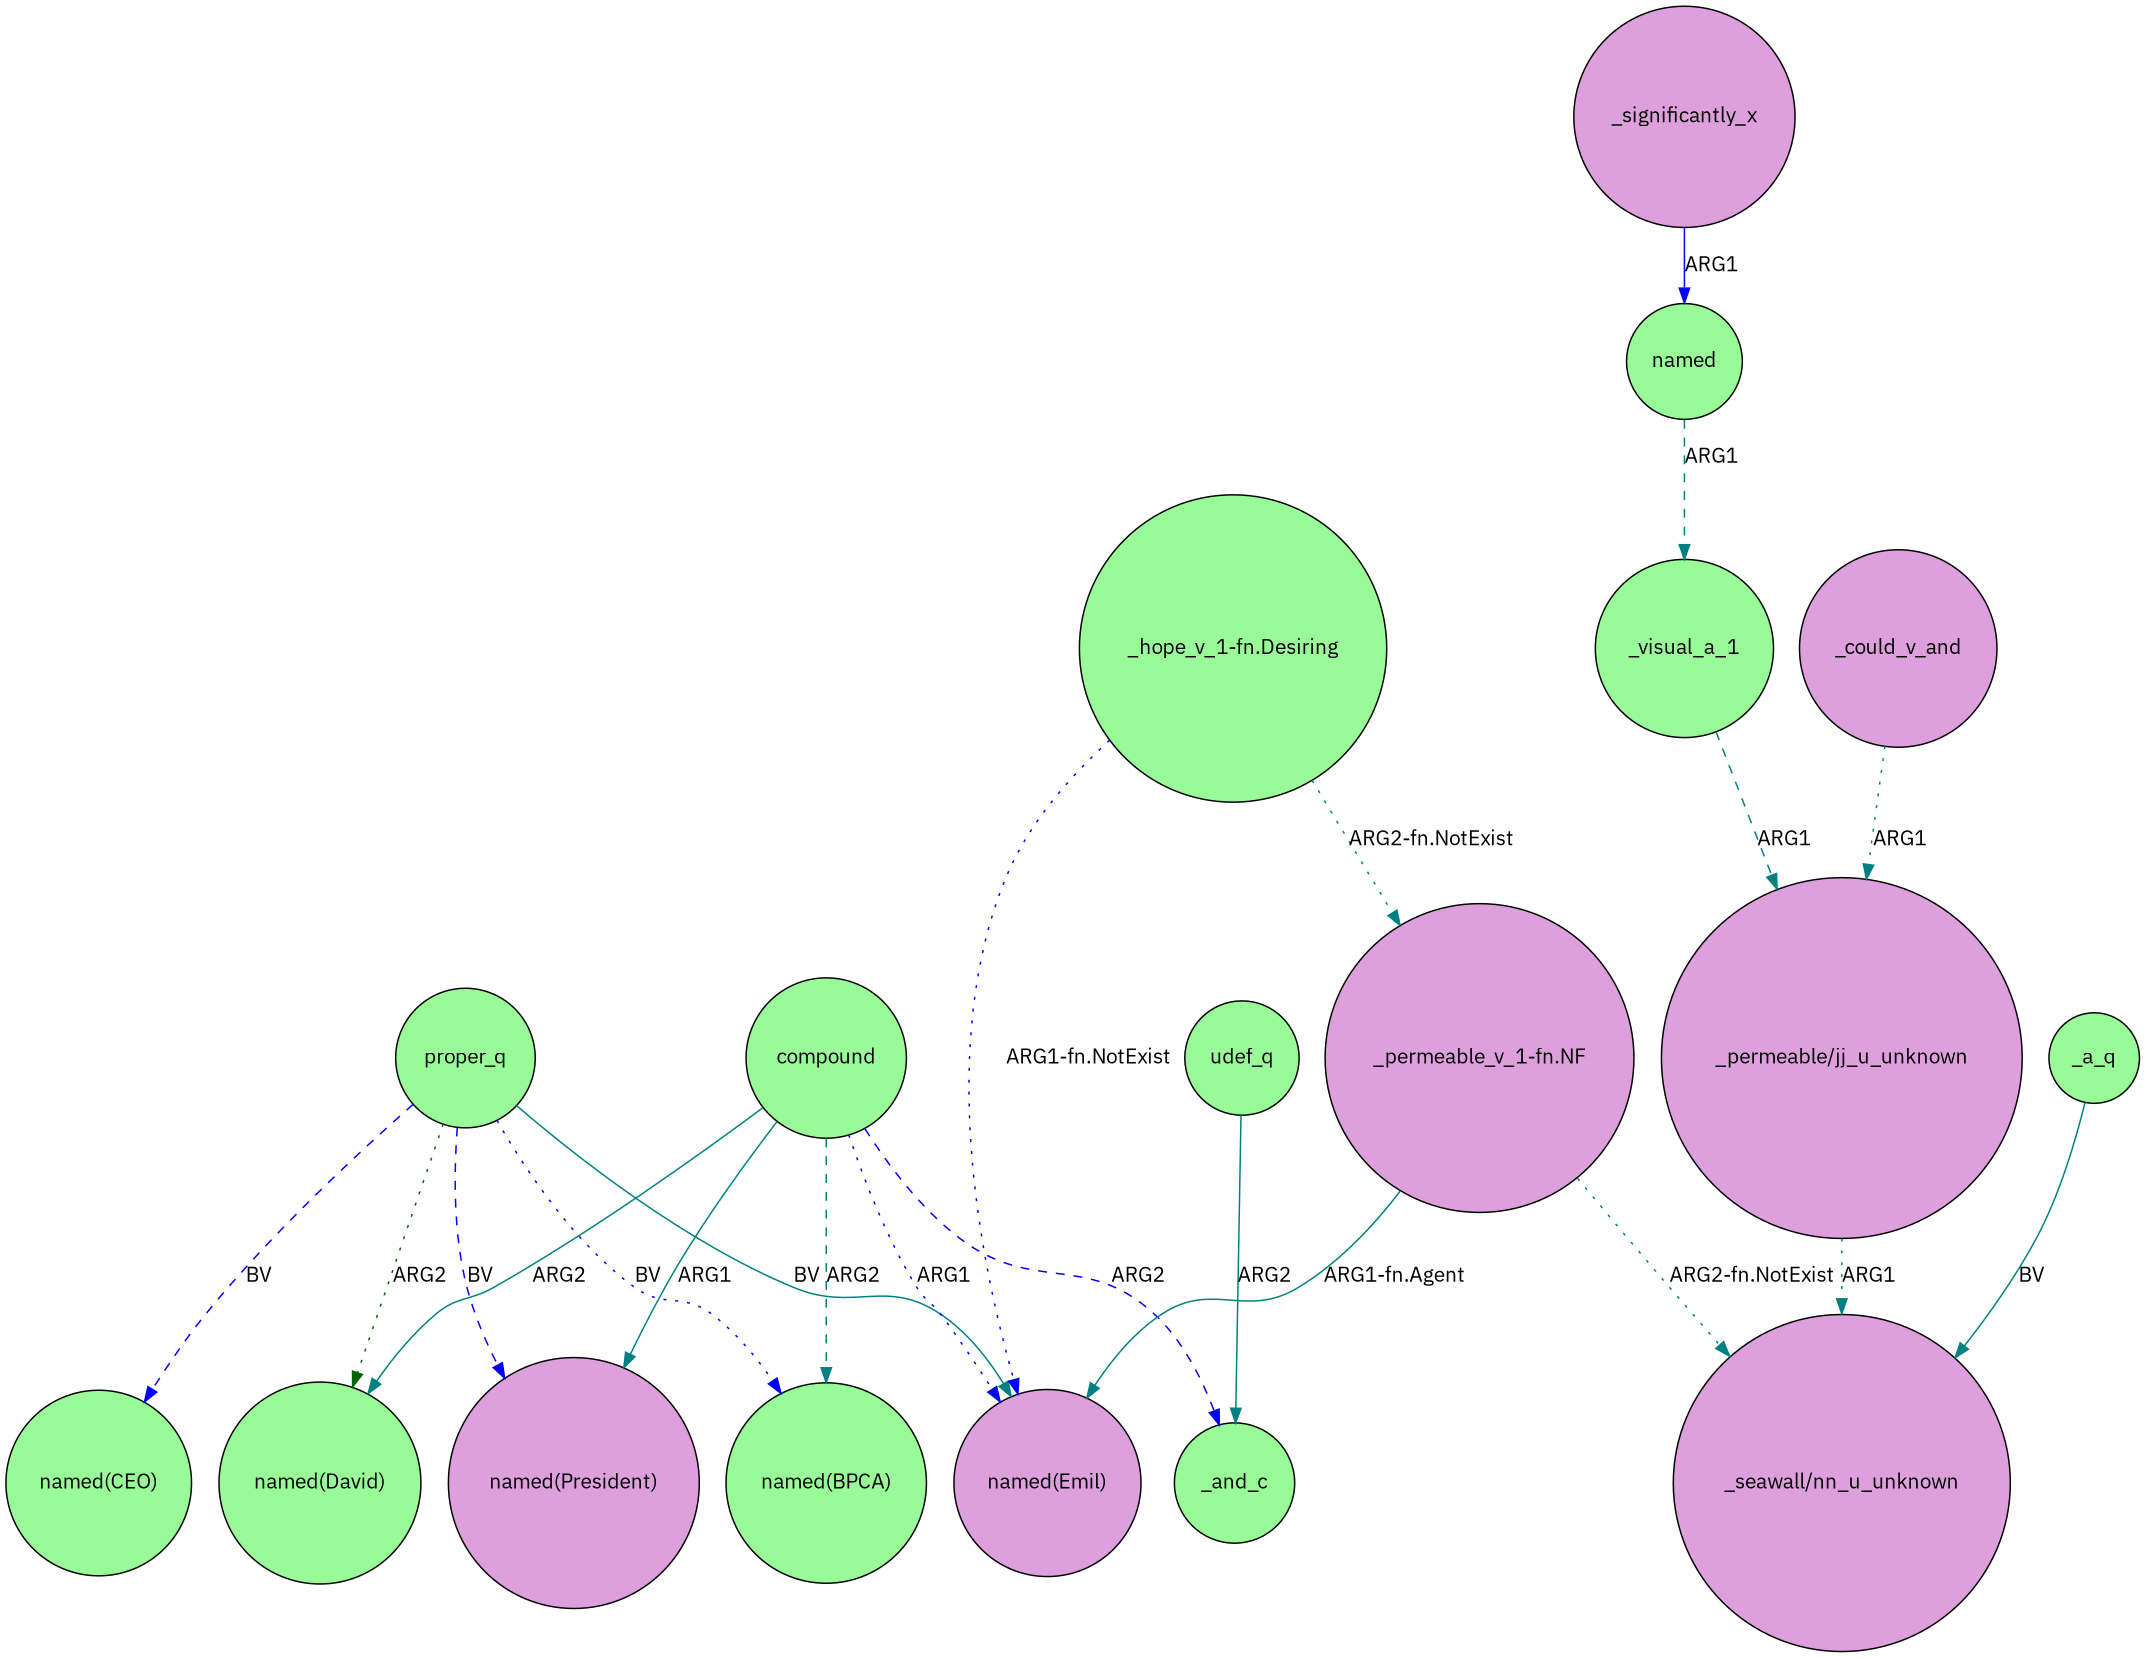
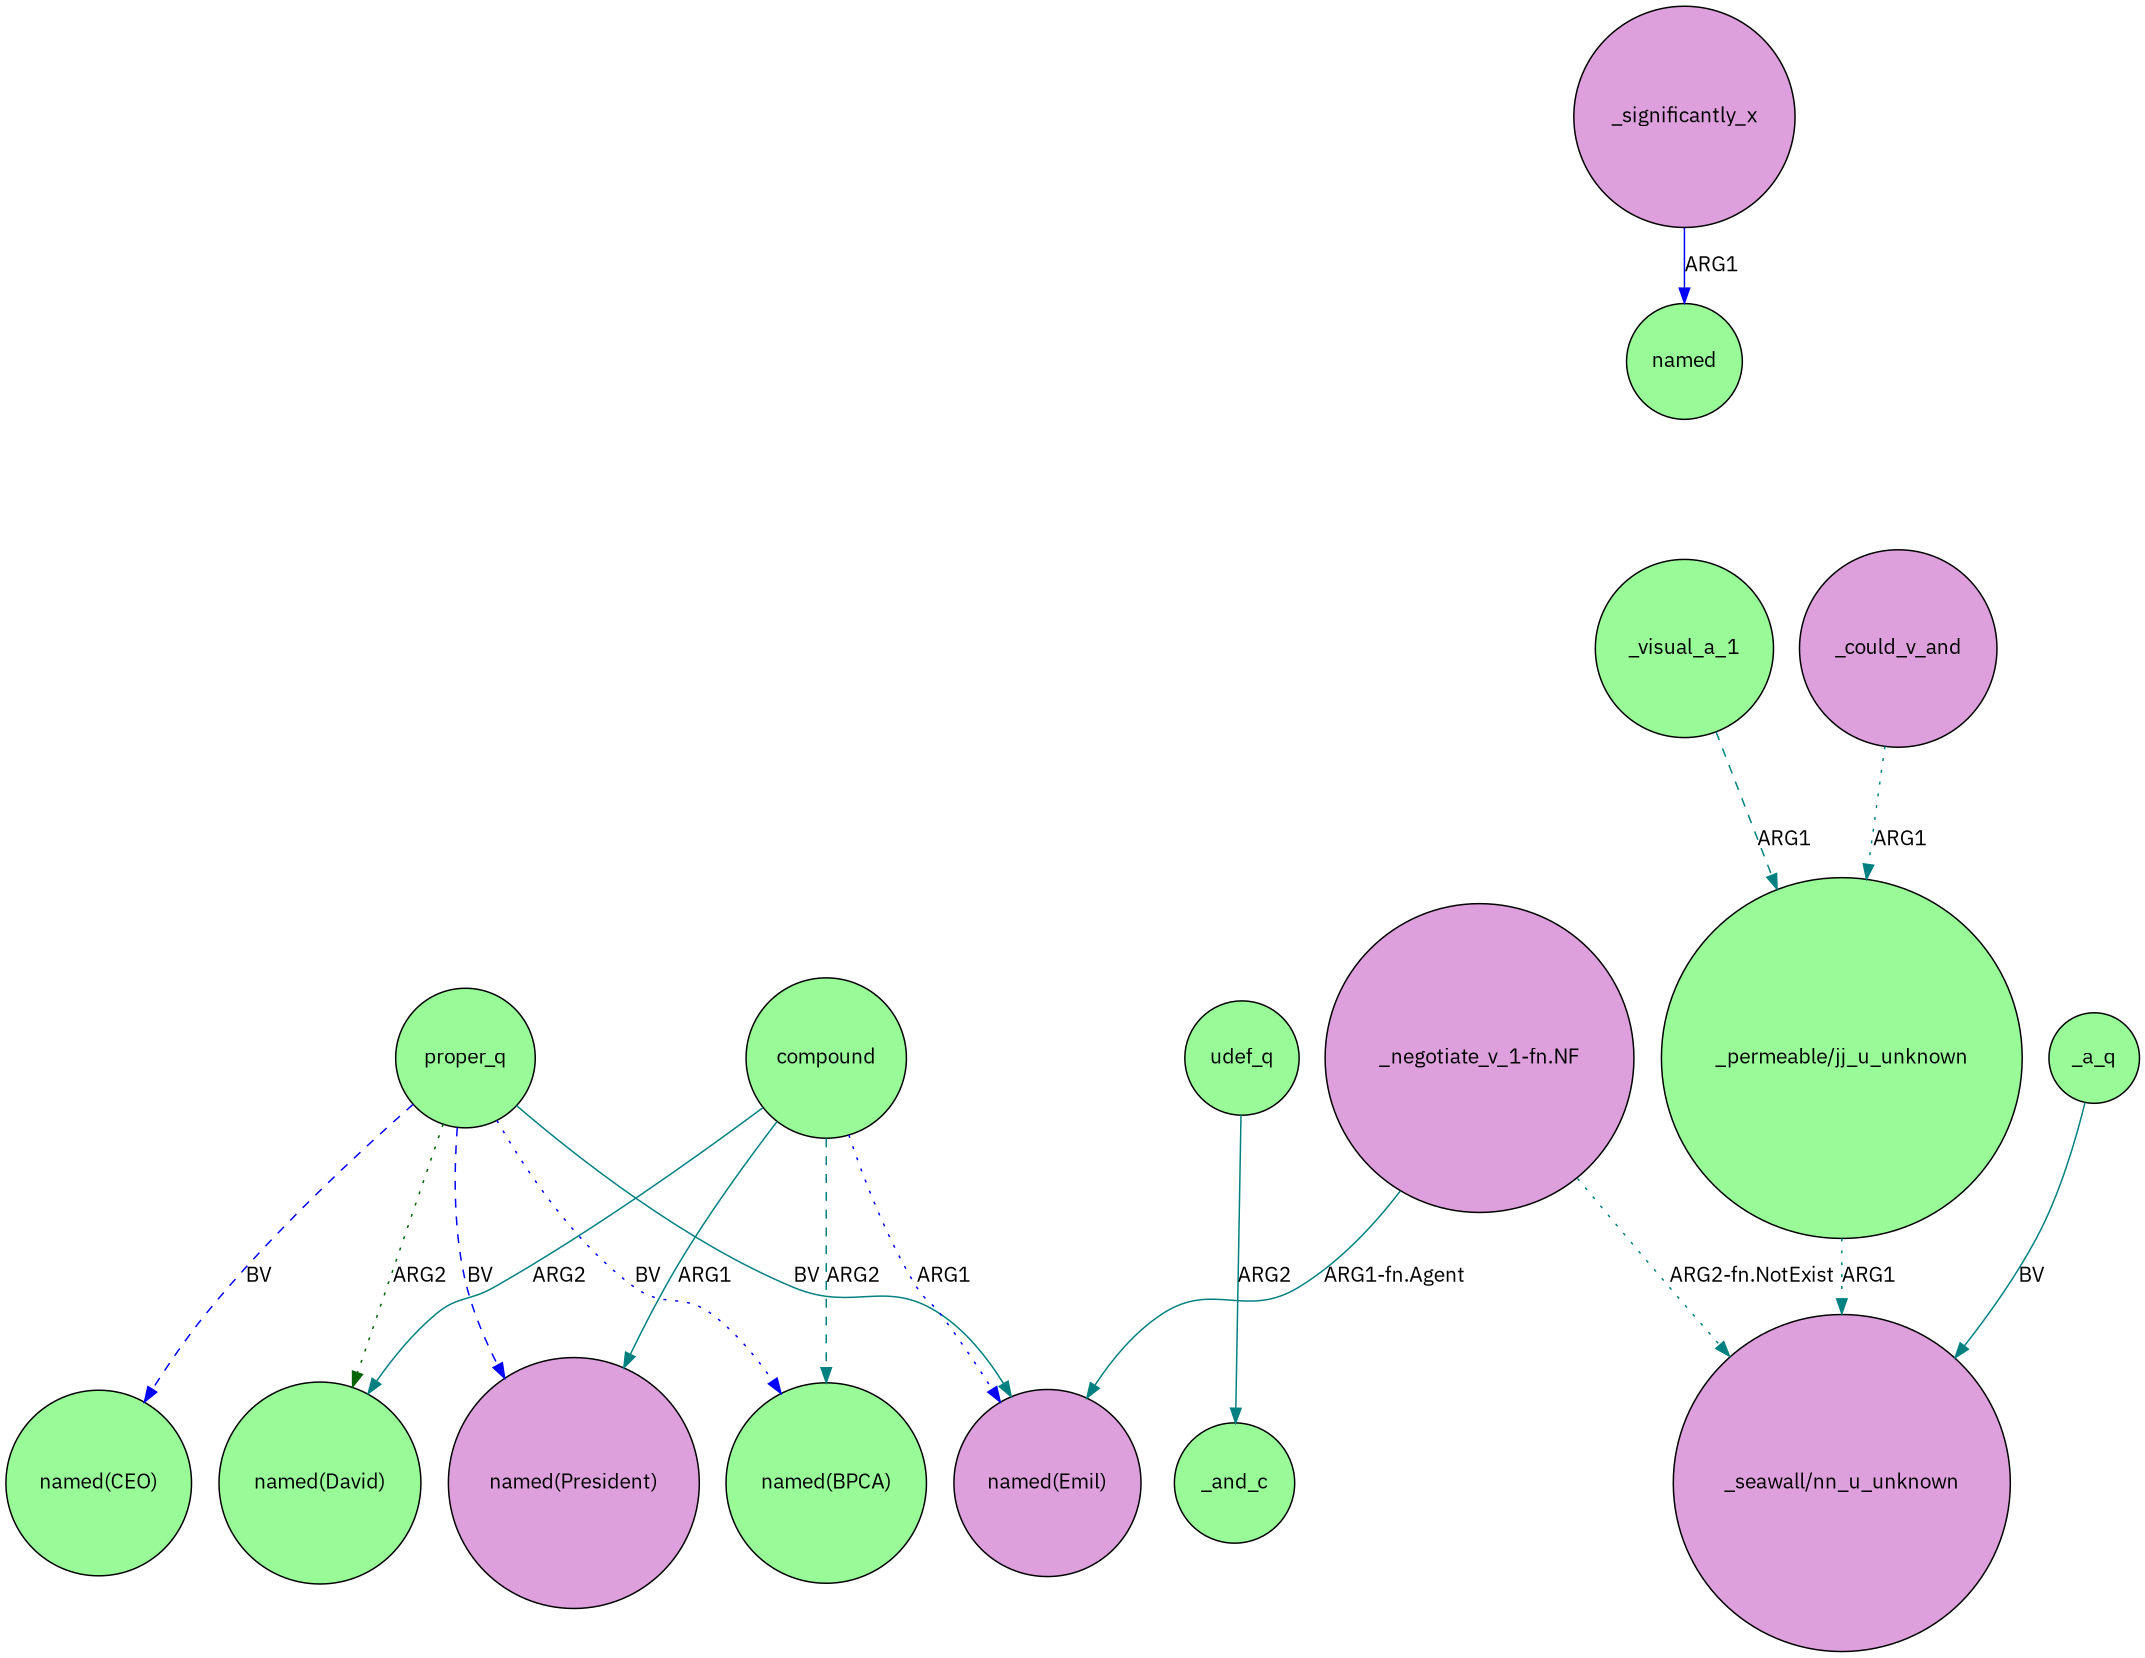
edge "named" -> "_visual_a_1": removed, label "ARG1"
node "_hope_v_1-fn.Desiring": removed
node "_permeable_v_1-fn.NF": label "_permeable_v_1-fn.NF" -> "_negotiate_v_1-fn.NF"
node "_permeable/jj_u_unknown": fillcolor plum -> palegreen
edge "compound" -> "_and_c": removed, label "ARG2"
